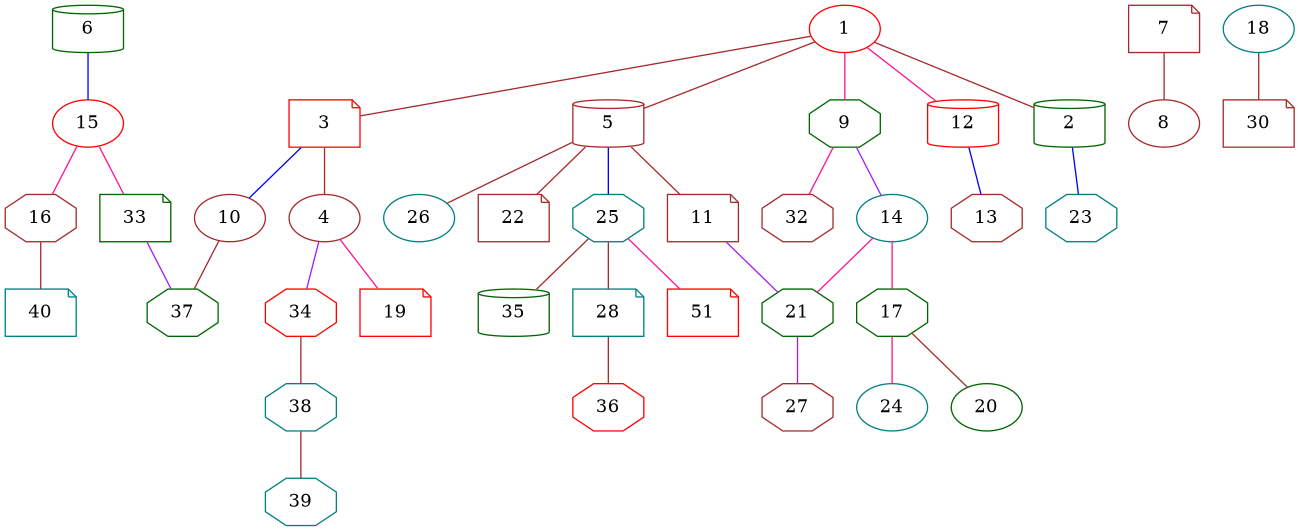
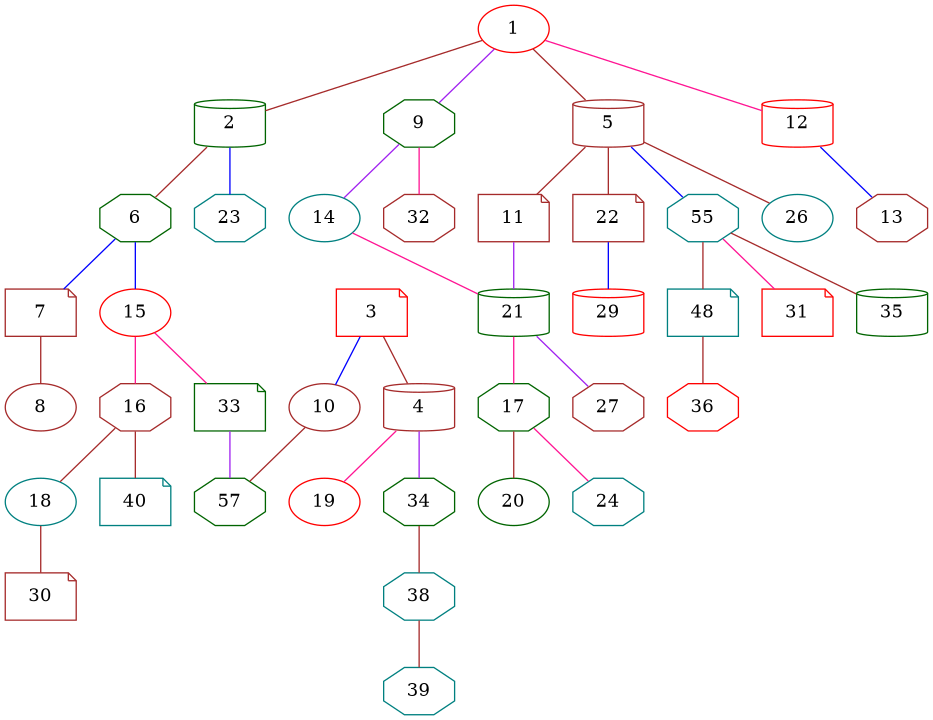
node "6": shape cylinder -> octagon
edge "1" -- "3": removed
edge "1" -- "9": color deeppink -> purple
edge "2" -- "6": added
node "4": shape ellipse -> cylinder
node "25": label "25" -> "55"
edge "6" -- "7": added
edge "14" -- "17": now "21" -- "17"
node "37": label "37" -> "57"
node "34": color red -> darkgreen
node "19": shape note -> ellipse
node "28": label "28" -> "48"
node "29": added
node "51": label "51" -> "31"
node "21": shape octagon -> cylinder
node "24": shape ellipse -> octagon
edge "16" -- "18": added
